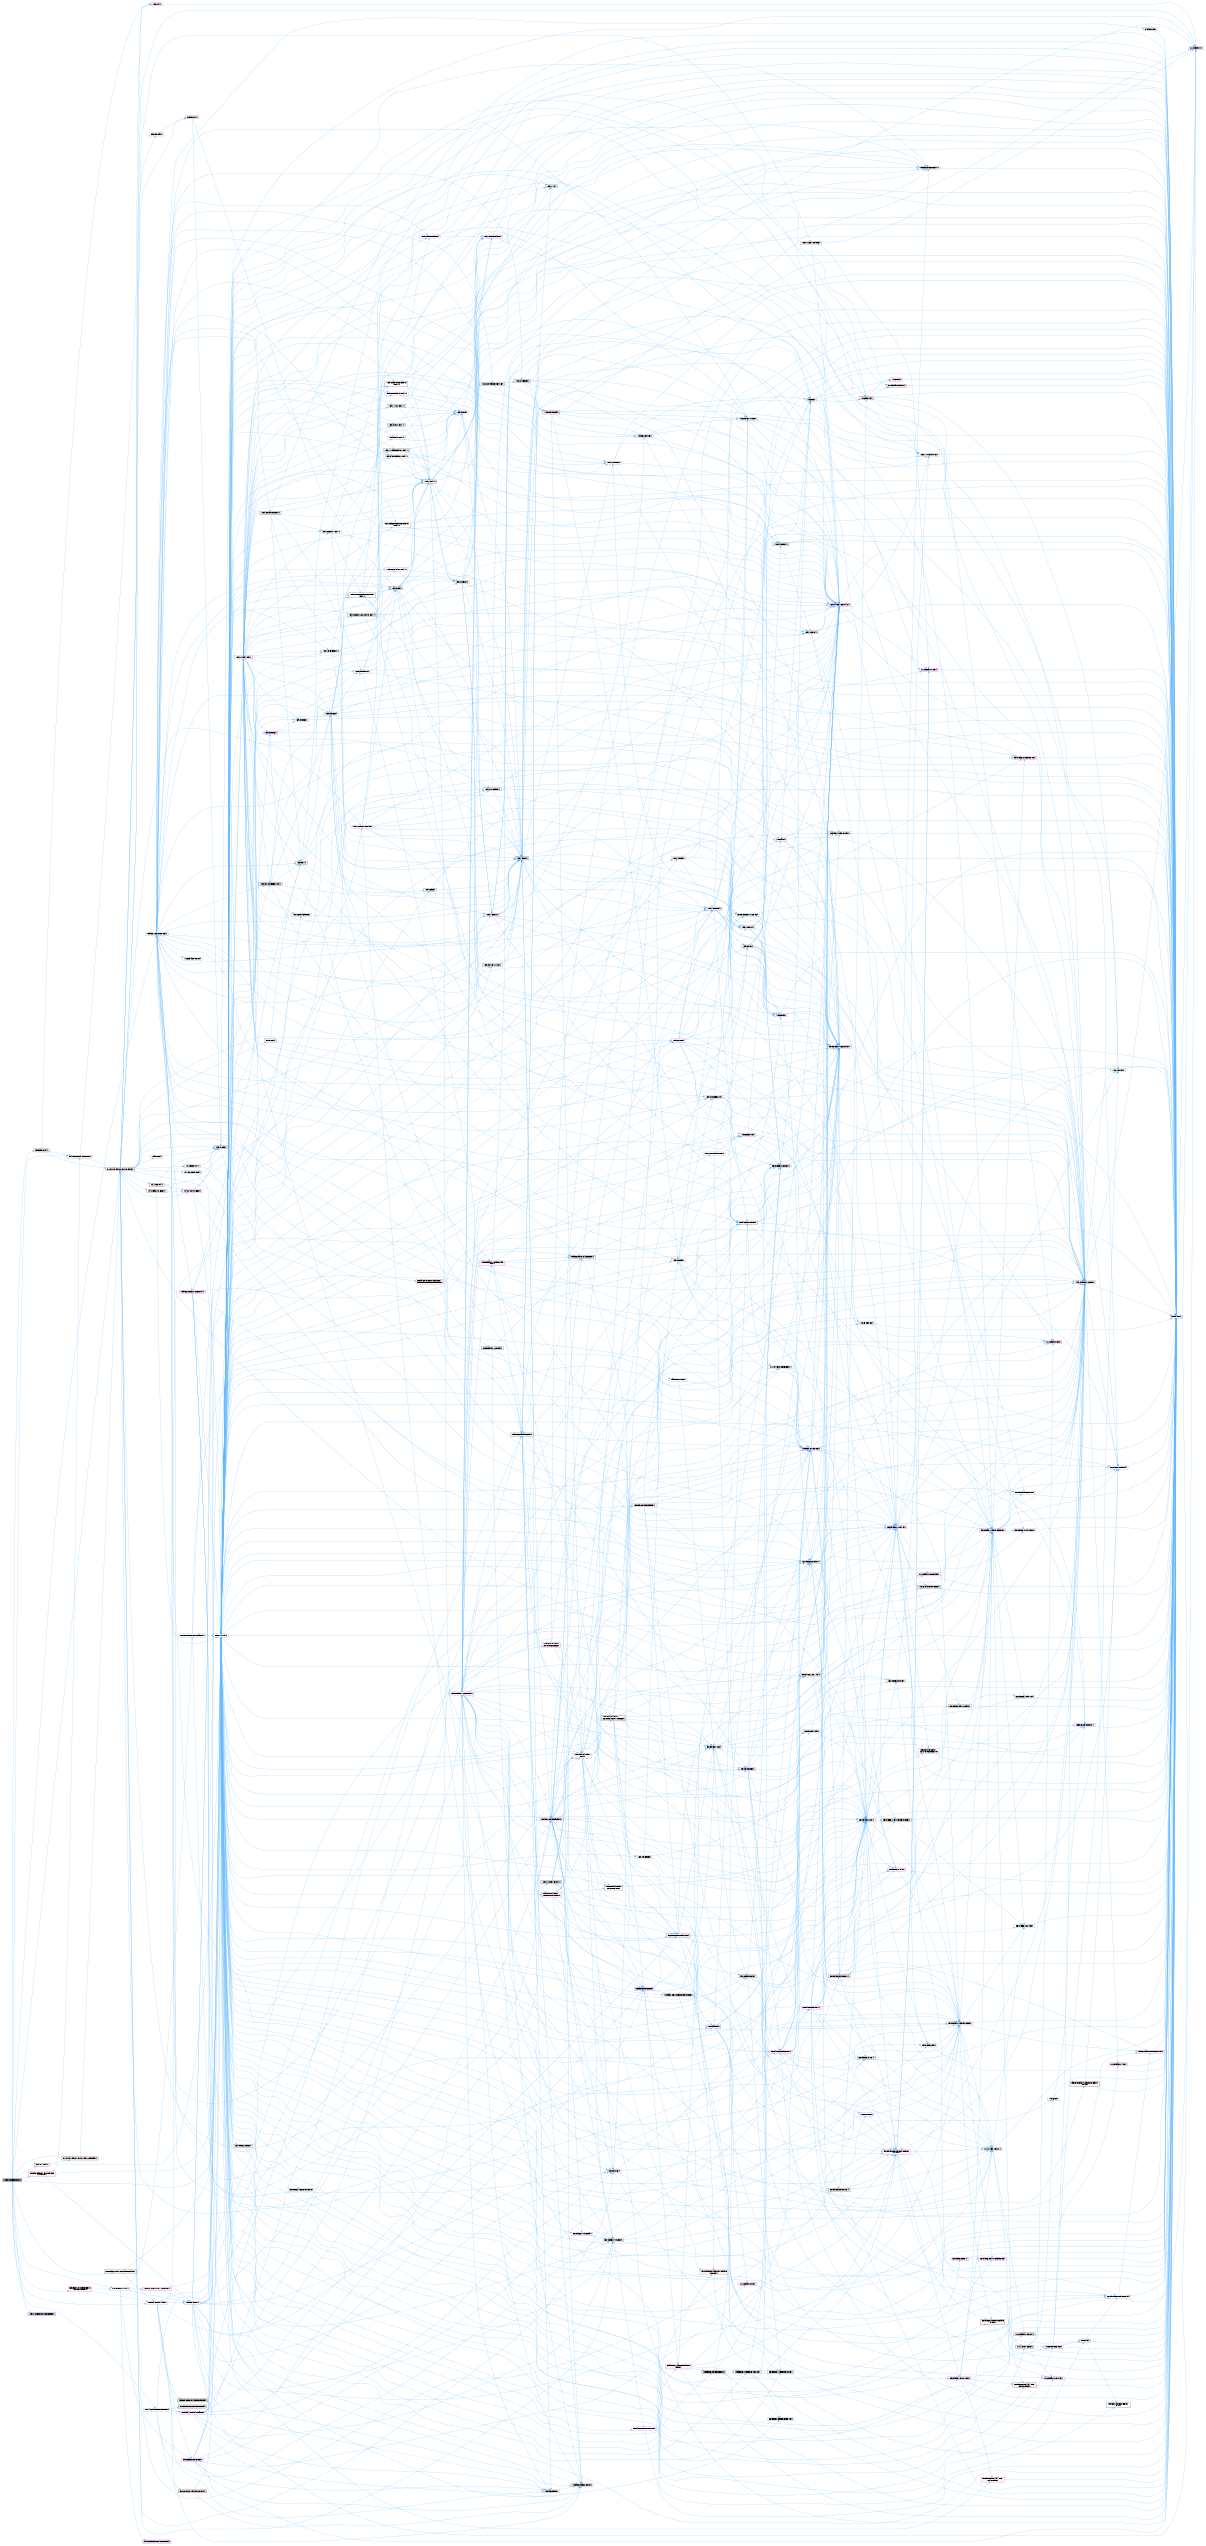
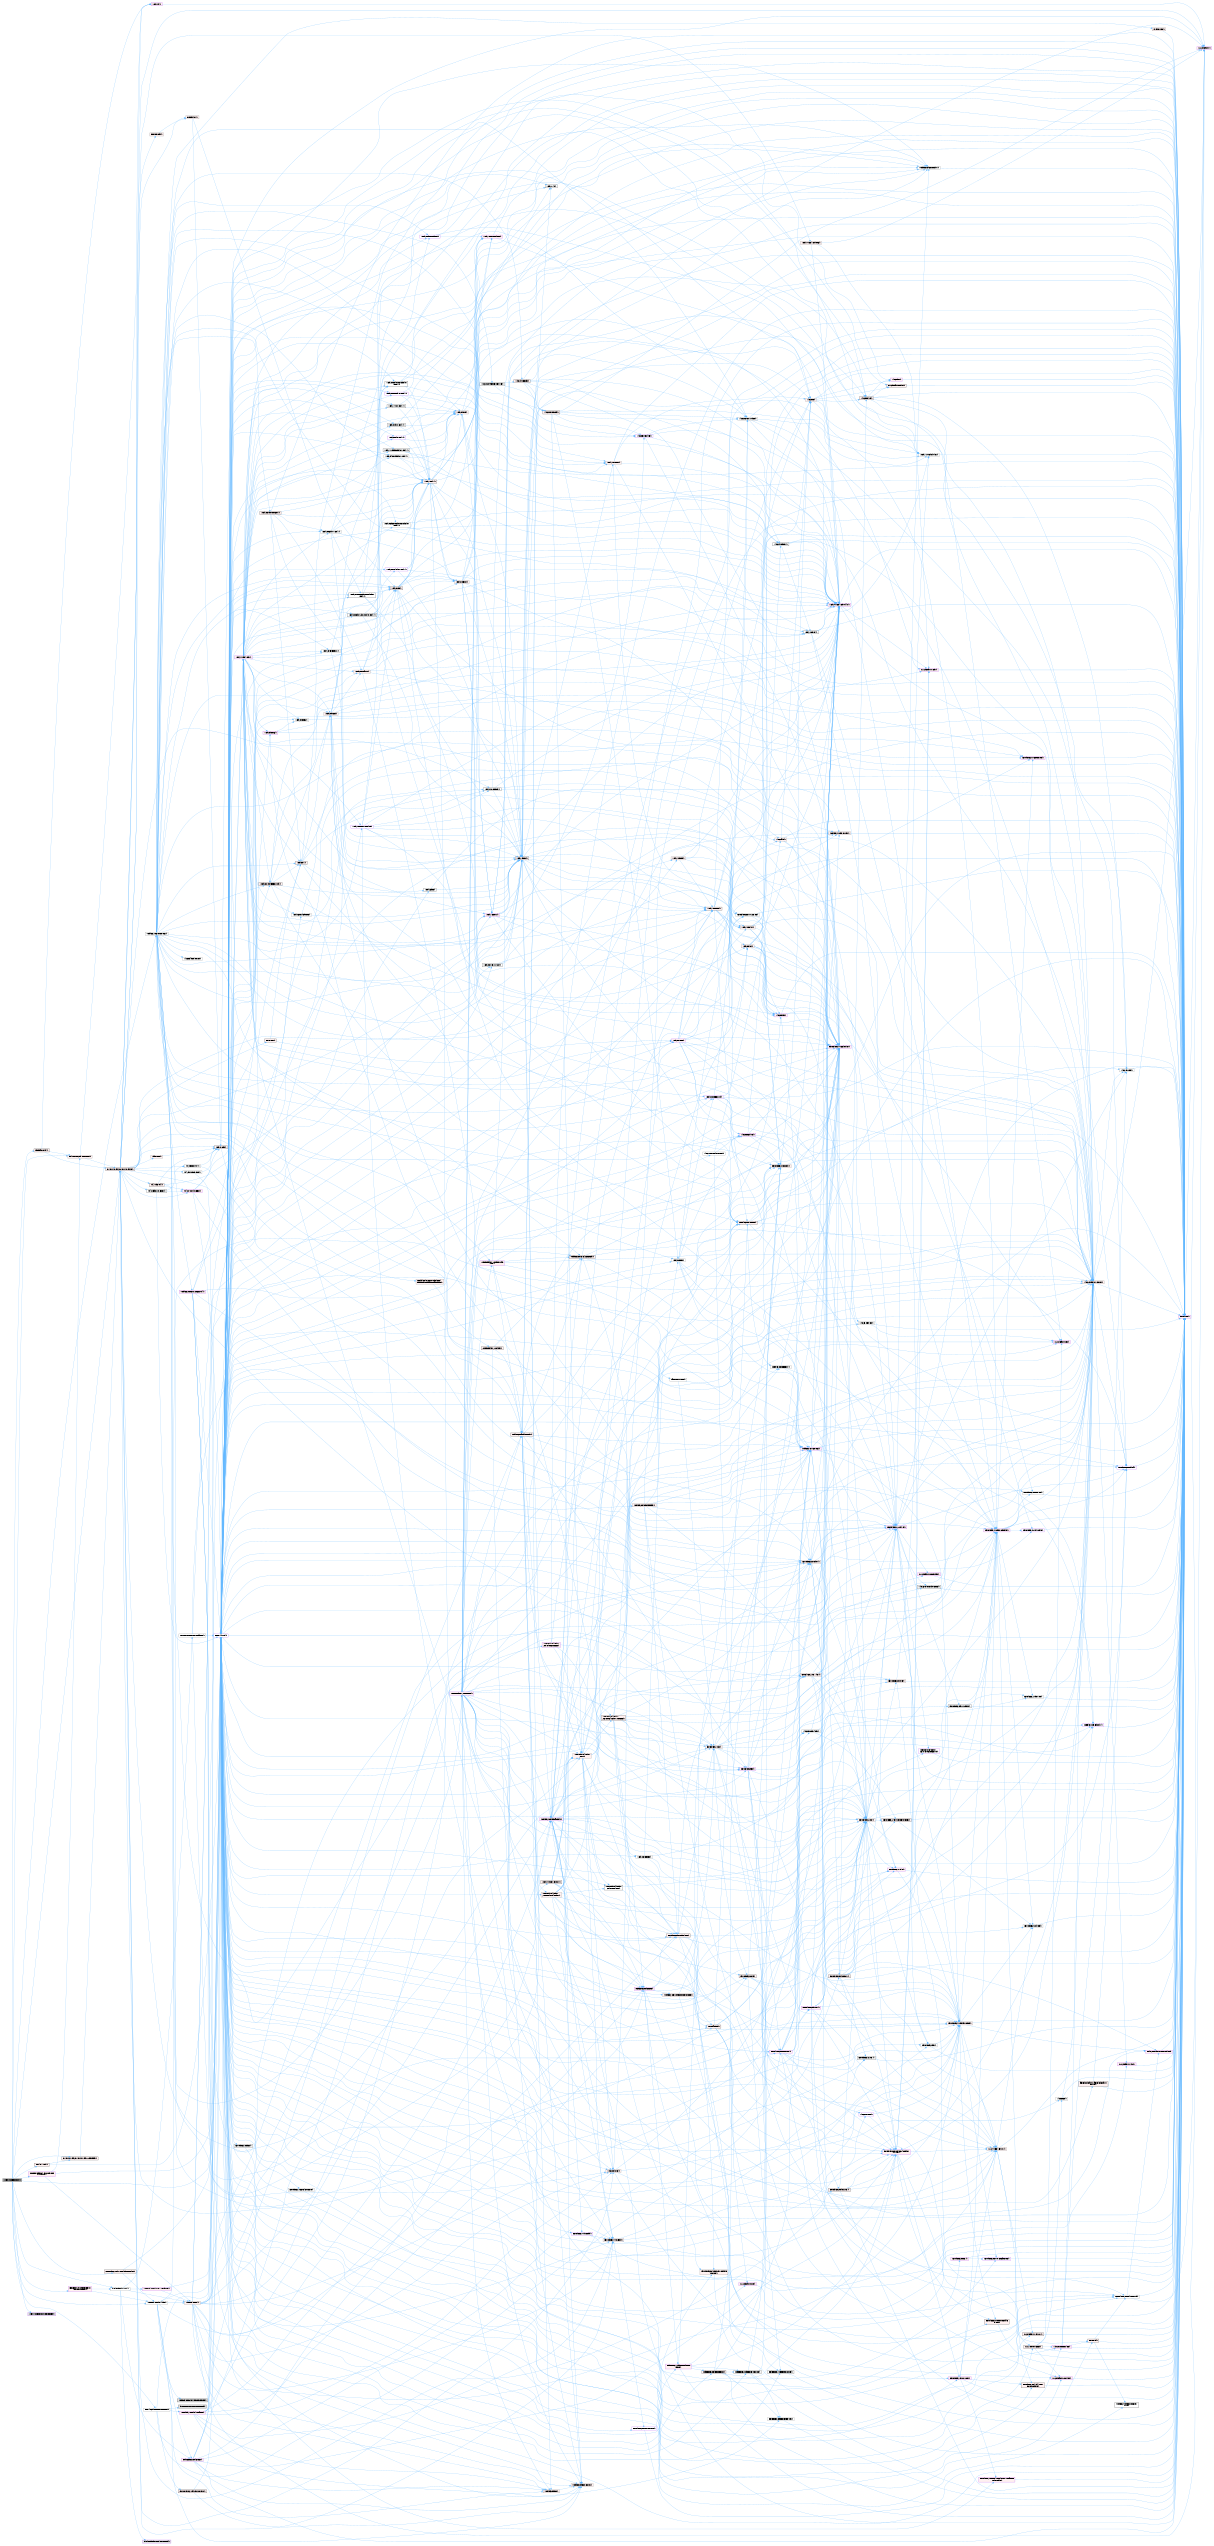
node "IsArithmetic/LogCategory.h": label "IsArithmetic/LogCategory.h" -> "Logging/LogCategory.h"
node "Templates/IsTriviallyCopy Assignable.h": label "Templates/IsTriviallyCopy Assignable.h" -> "Templates/InteractiveToolQueryInterfaces Assignable.h"
